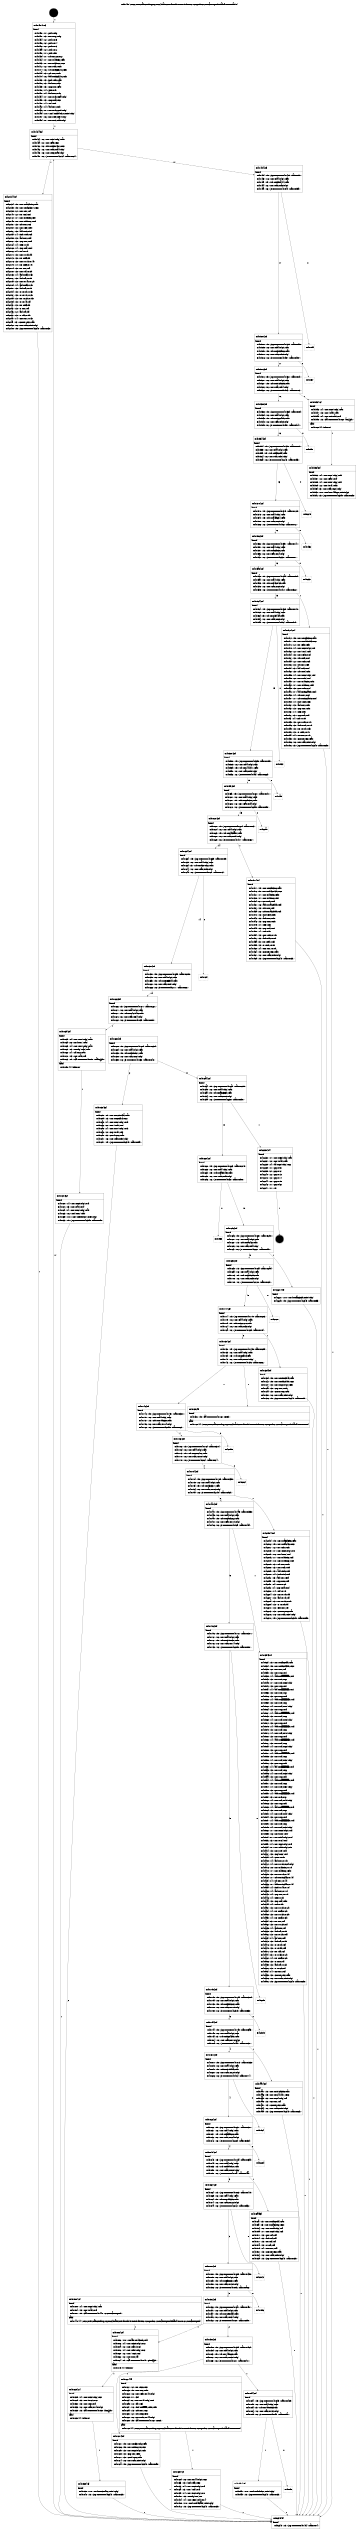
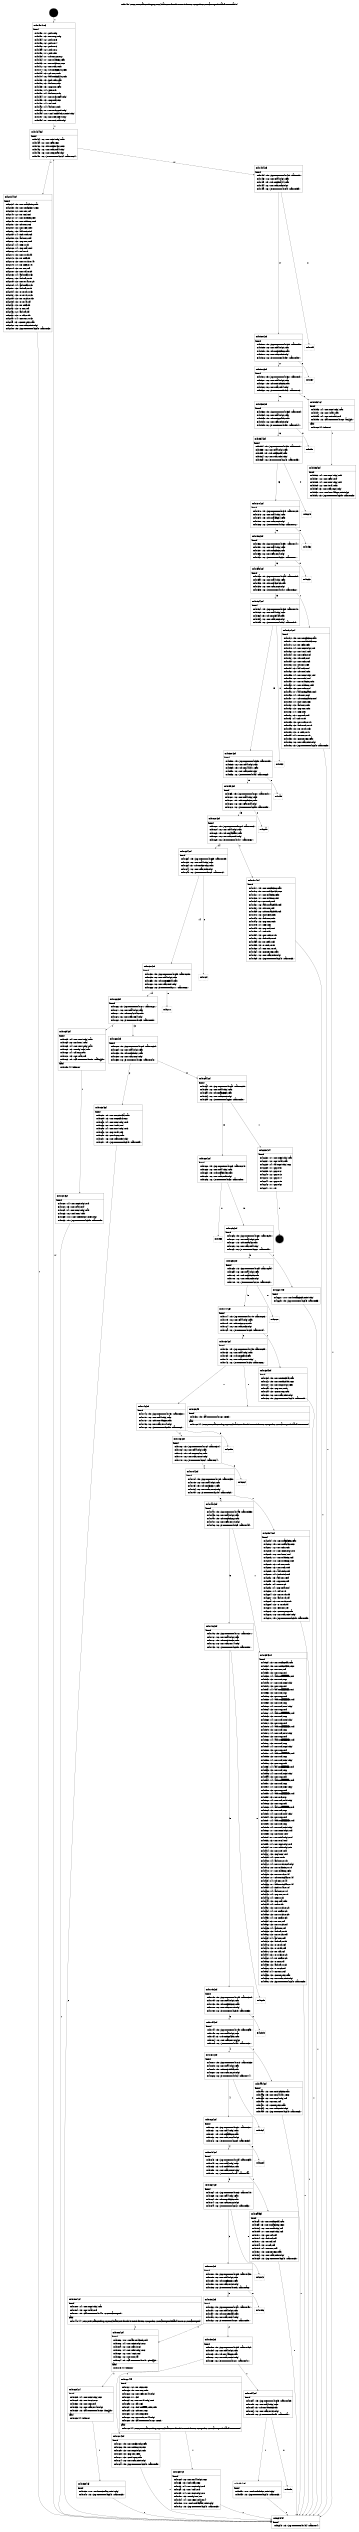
node "0x402111": added
edge "0x40166c [28]" -> "0x401688 [28]": added, label "13"
